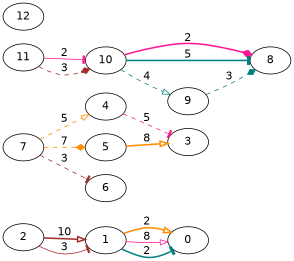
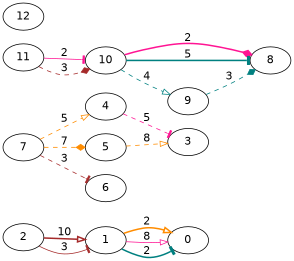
edge "5" -> "3": style bold -> dashed
